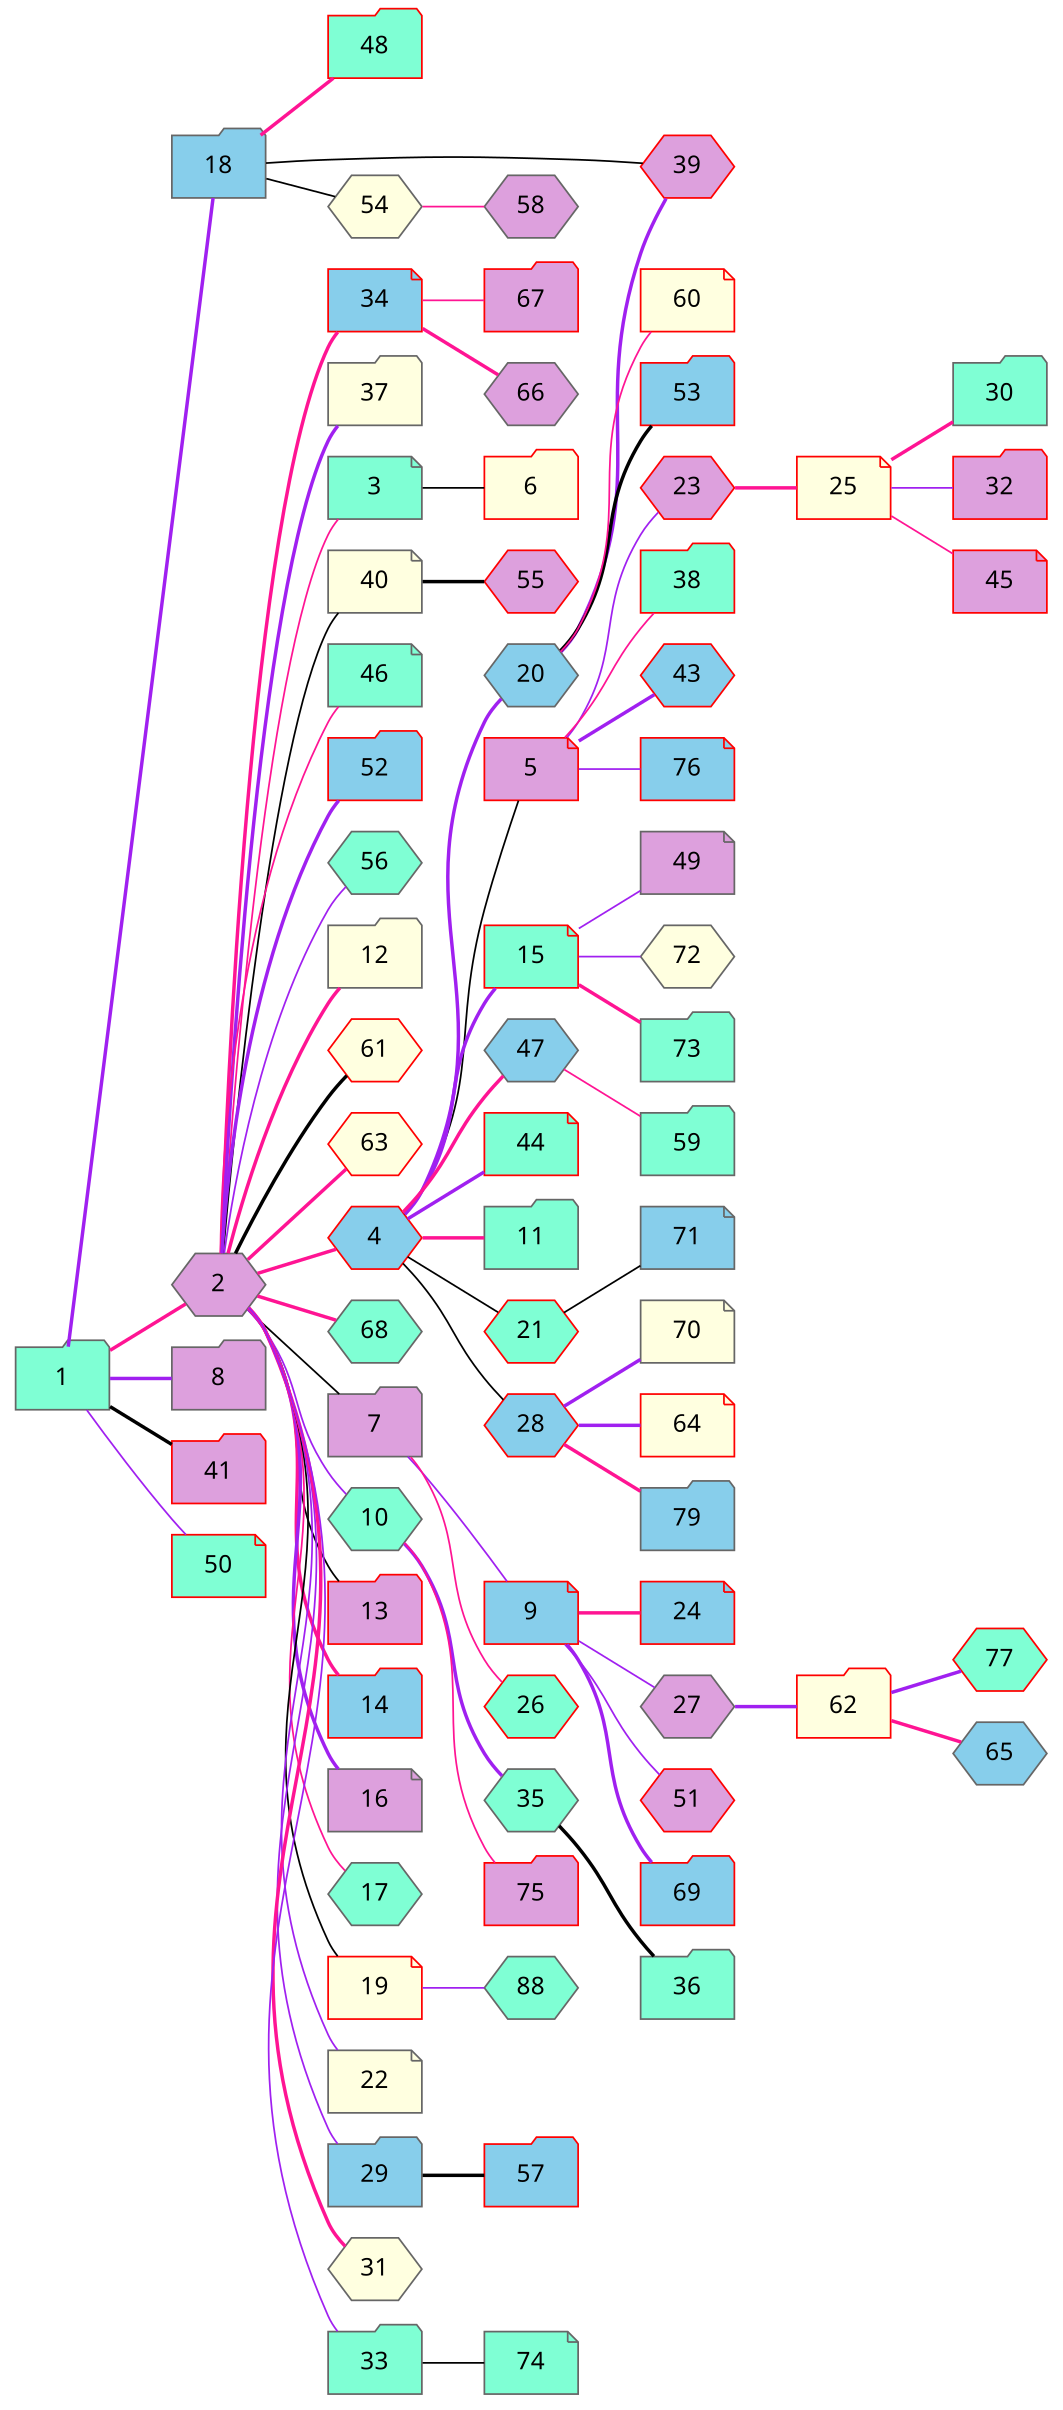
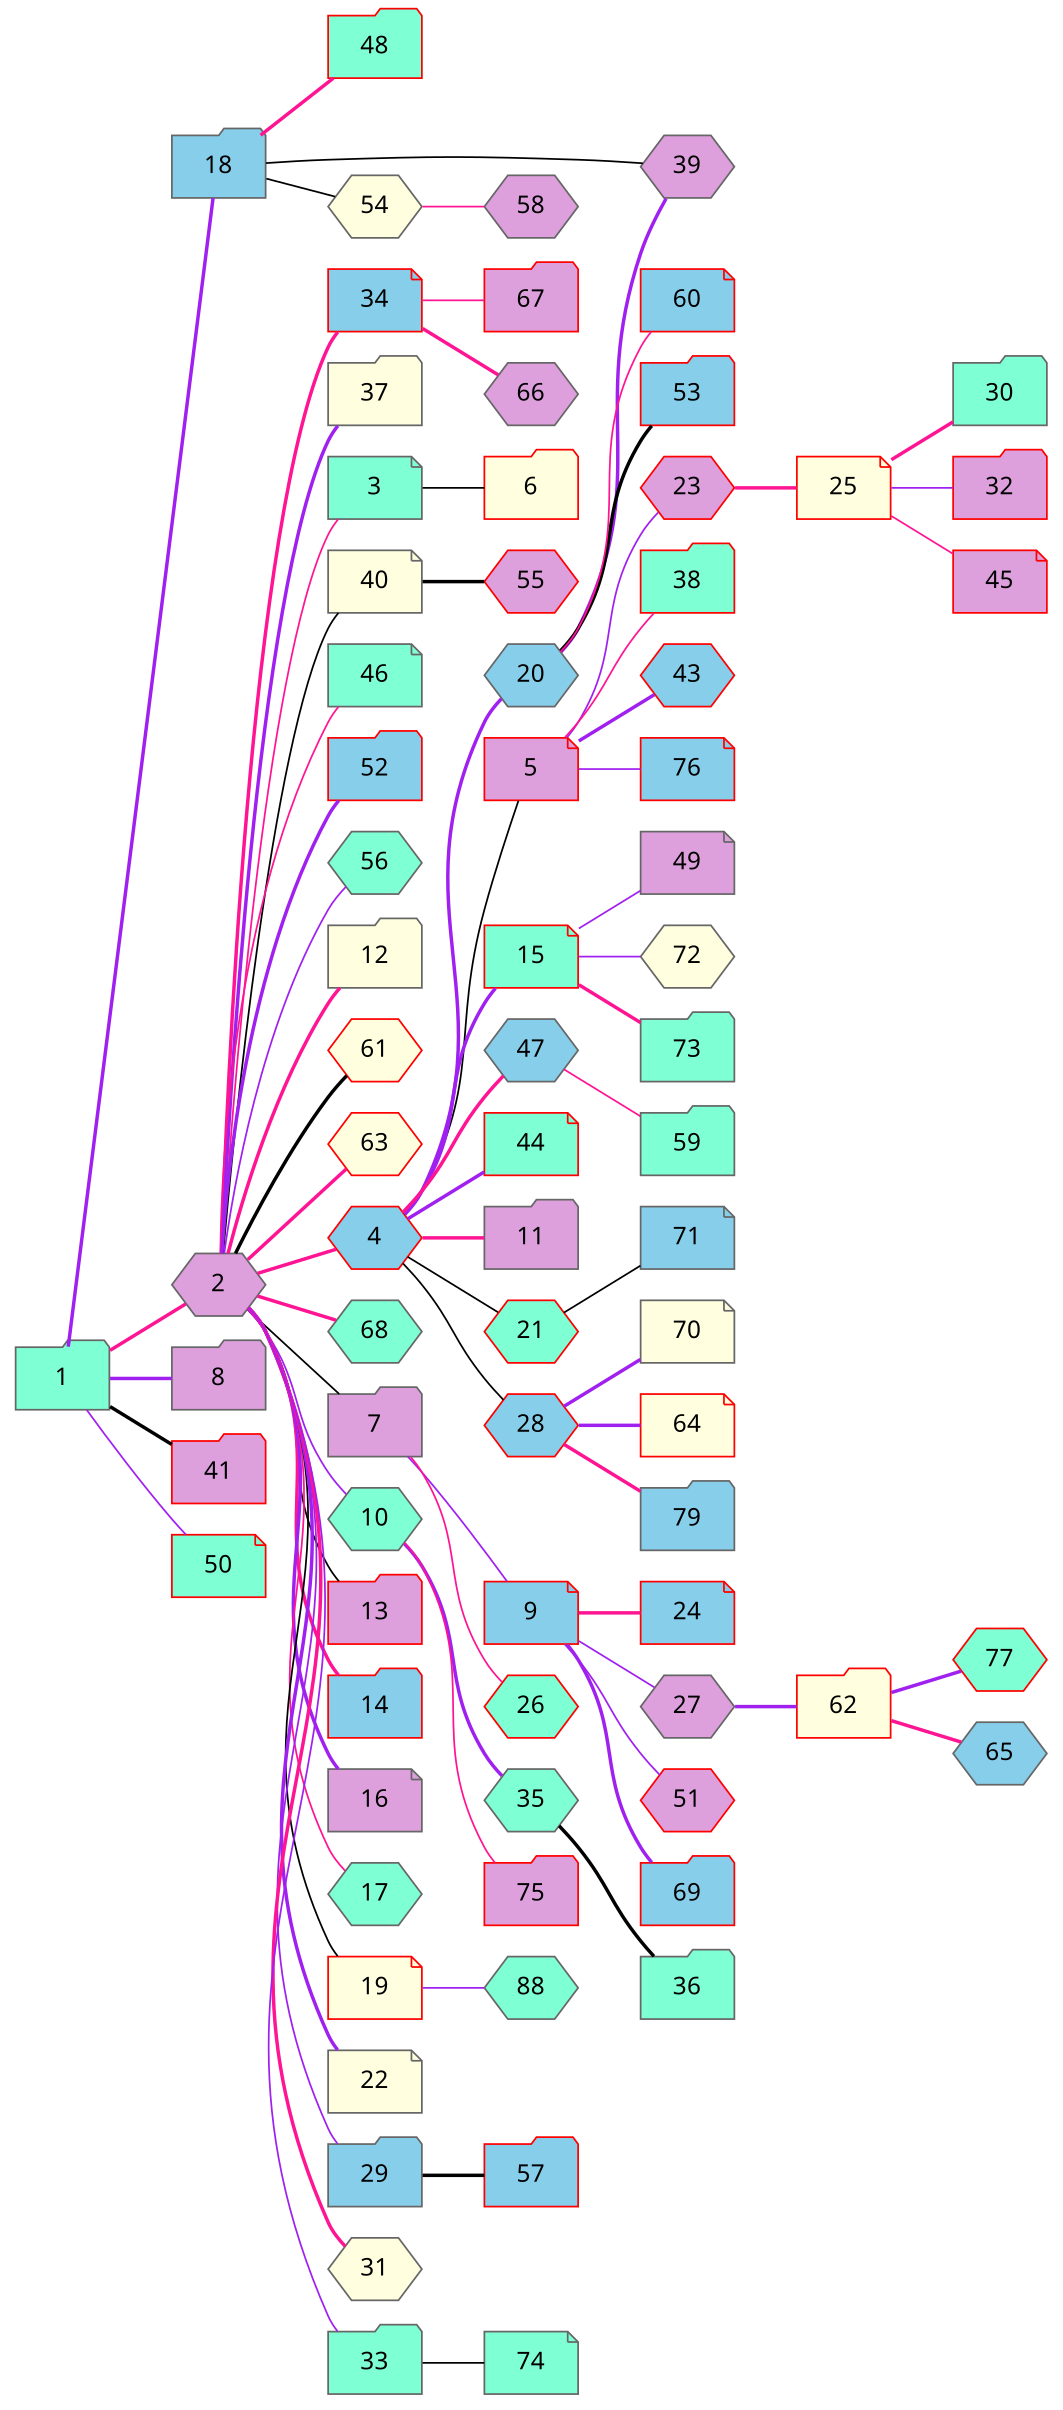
node "39": color red -> gray40
node "60": fillcolor lightyellow -> skyblue
node "11": fillcolor aquamarine -> plum
edge "2" -- "22": style solid -> bold
